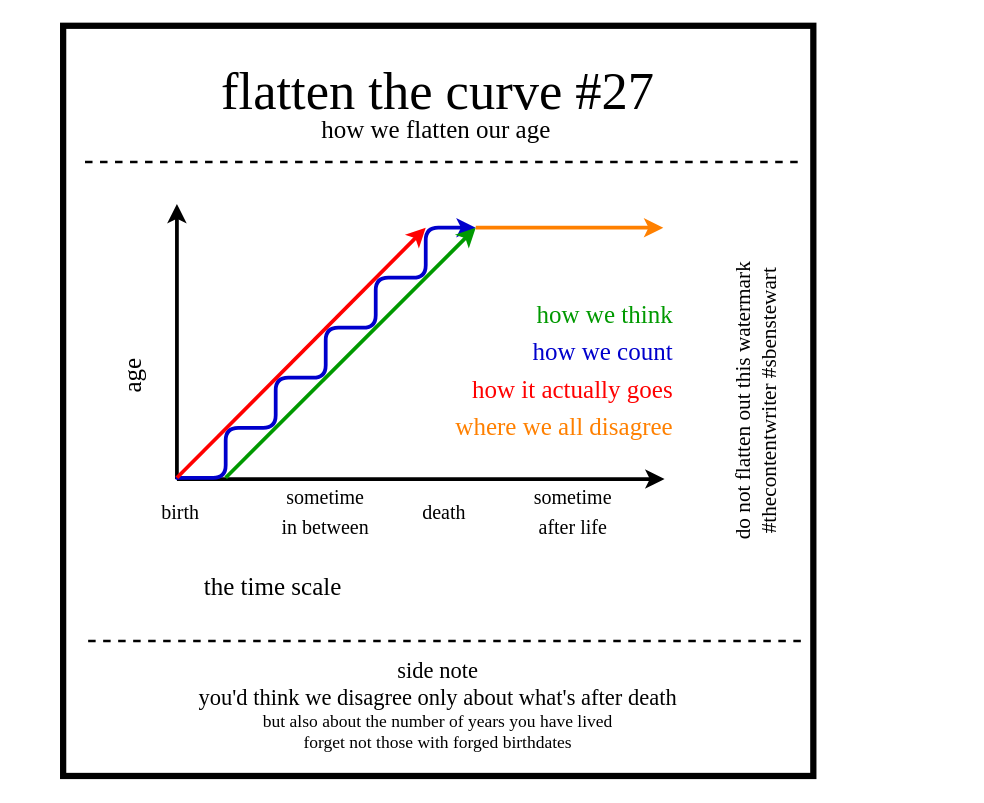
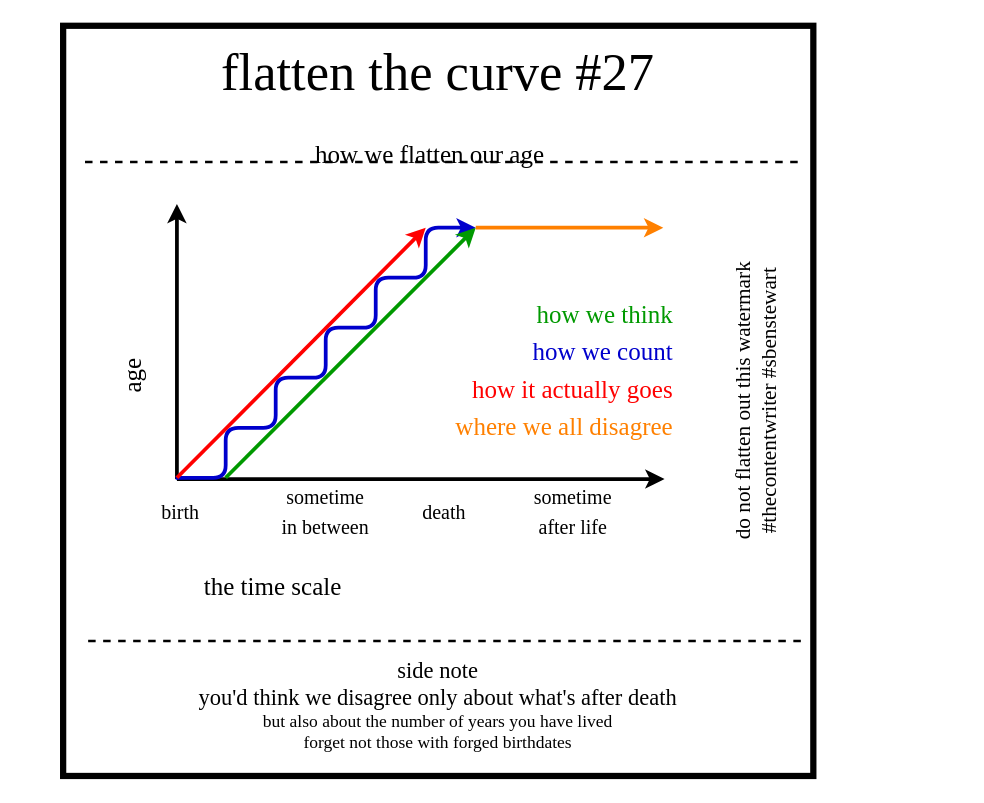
node "flatten the curve #27": moved (438, 92) -> (438, 73)
node "how we flatten our age": moved (436, 128) -> (430, 153)
